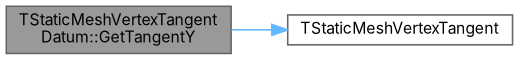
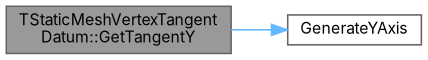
node "TStaticMeshVertexTangent": label "TStaticMeshVertexTangent" -> "GenerateYAxis"
